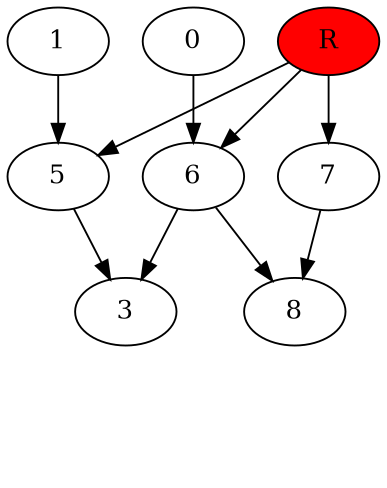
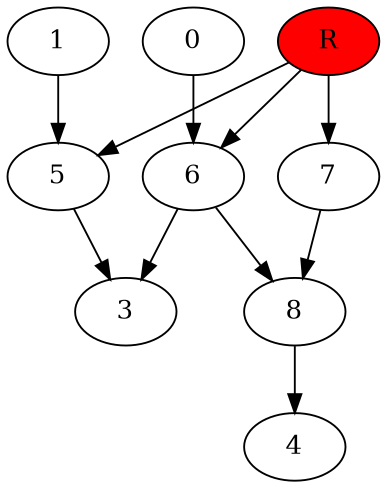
node "4": added
